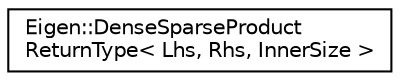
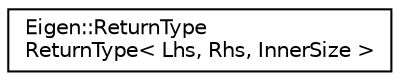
node "Eigen::DenseSparseProduct ReturnType< Lhs, Rhs, InnerSize >": label "Eigen::DenseSparseProduct ReturnType< Lhs, Rhs, InnerSize >" -> "Eigen::ReturnType ReturnType< Lhs, Rhs, InnerSize >"
